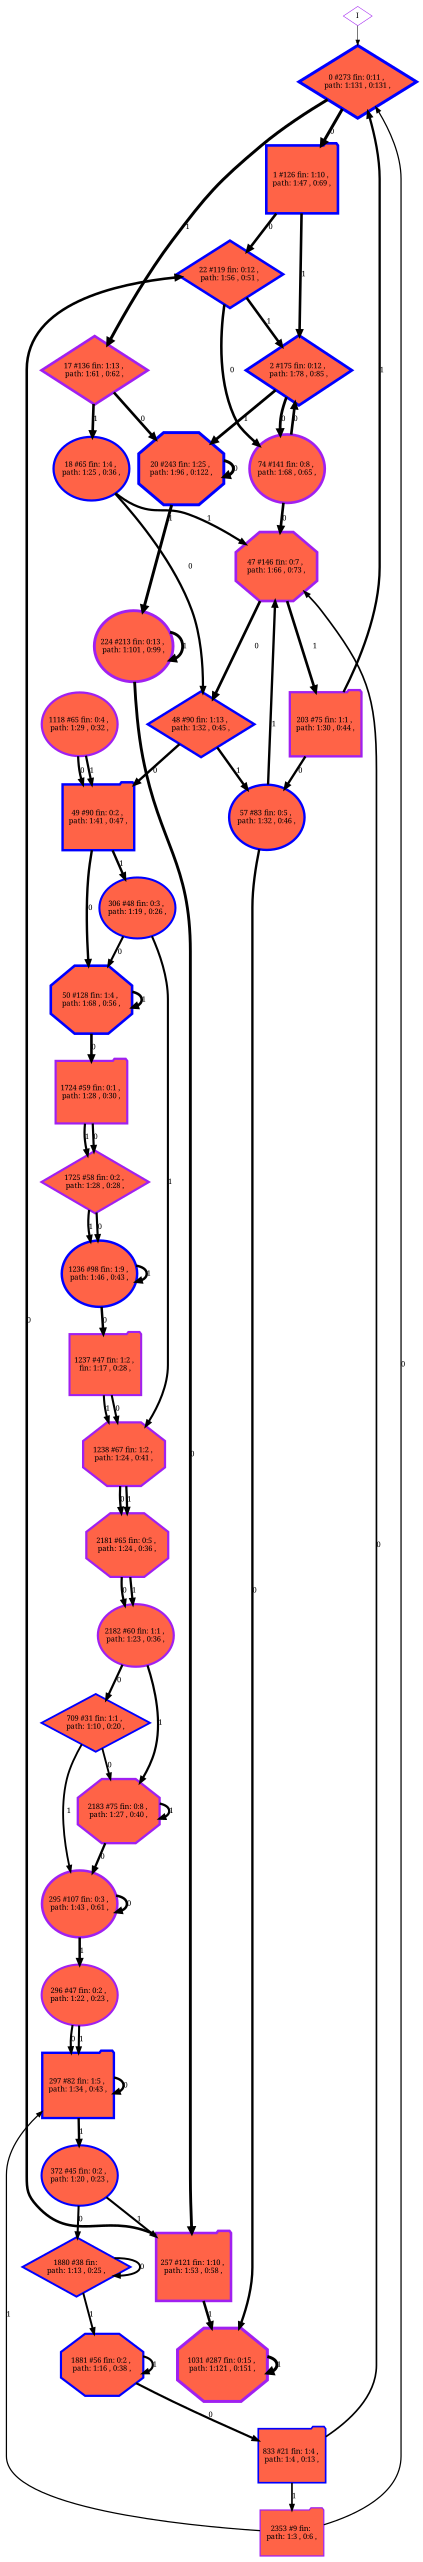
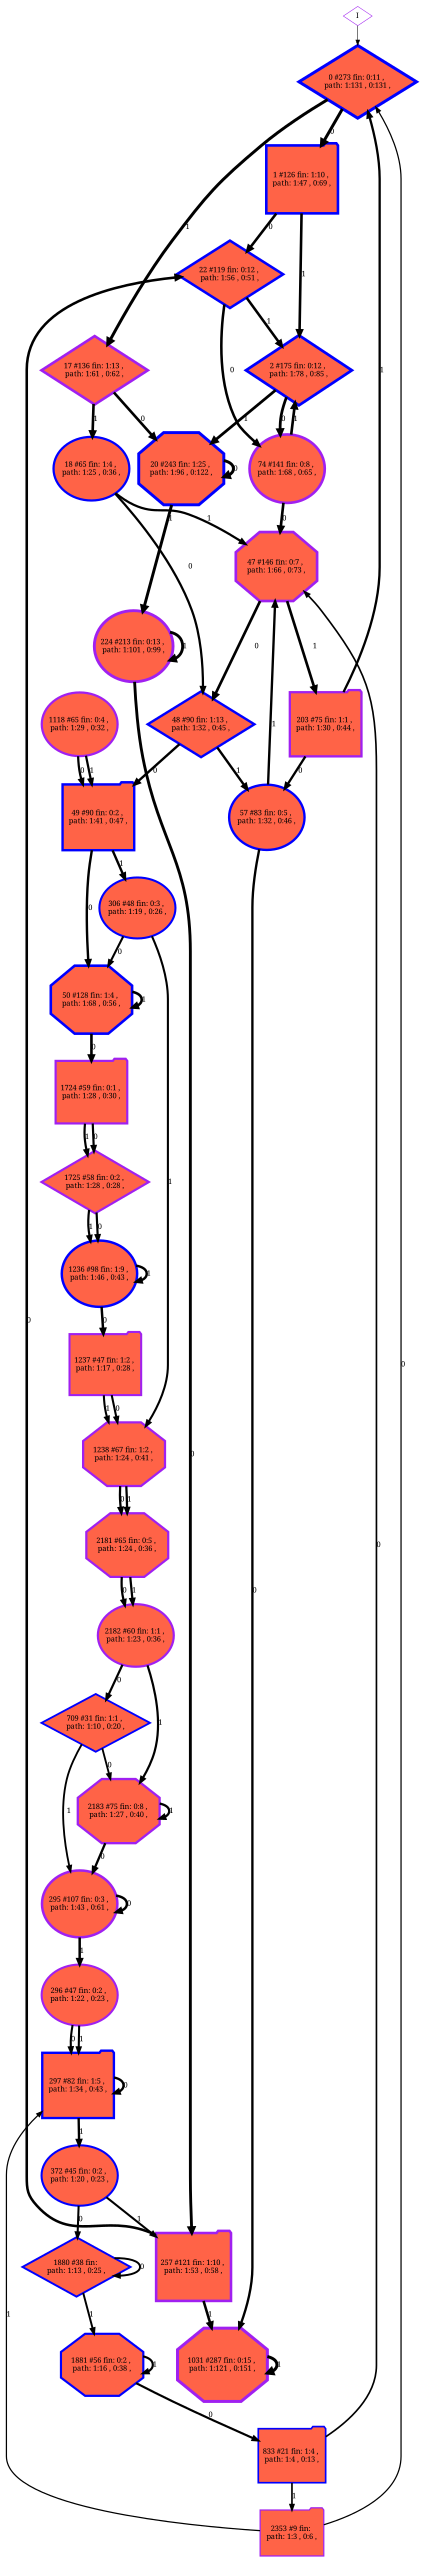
edge "74 #141 fin: 0:8 , path: 1:68 , 0:65 ," -> "2 #175 fin: 0:12 , path: 1:78 , 0:85 ,": label "0 " -> "1 "
node "1237 #47 fin: 1:2 , fin: 1:17 , 0:28 ,": label "1237 #47 fin: 1:2 , fin: 1:17 , 0:28 ," -> "1237 #47 fin: 1:2 , path: 1:17 , 0:28 ,"
